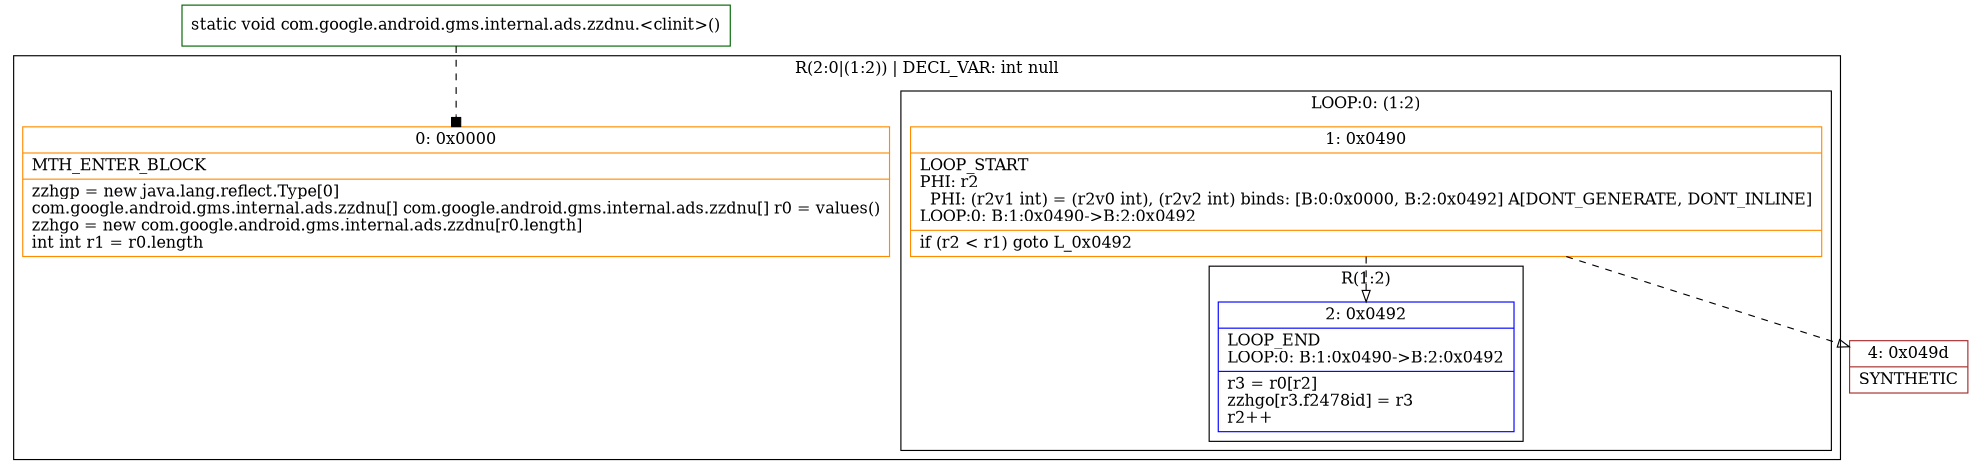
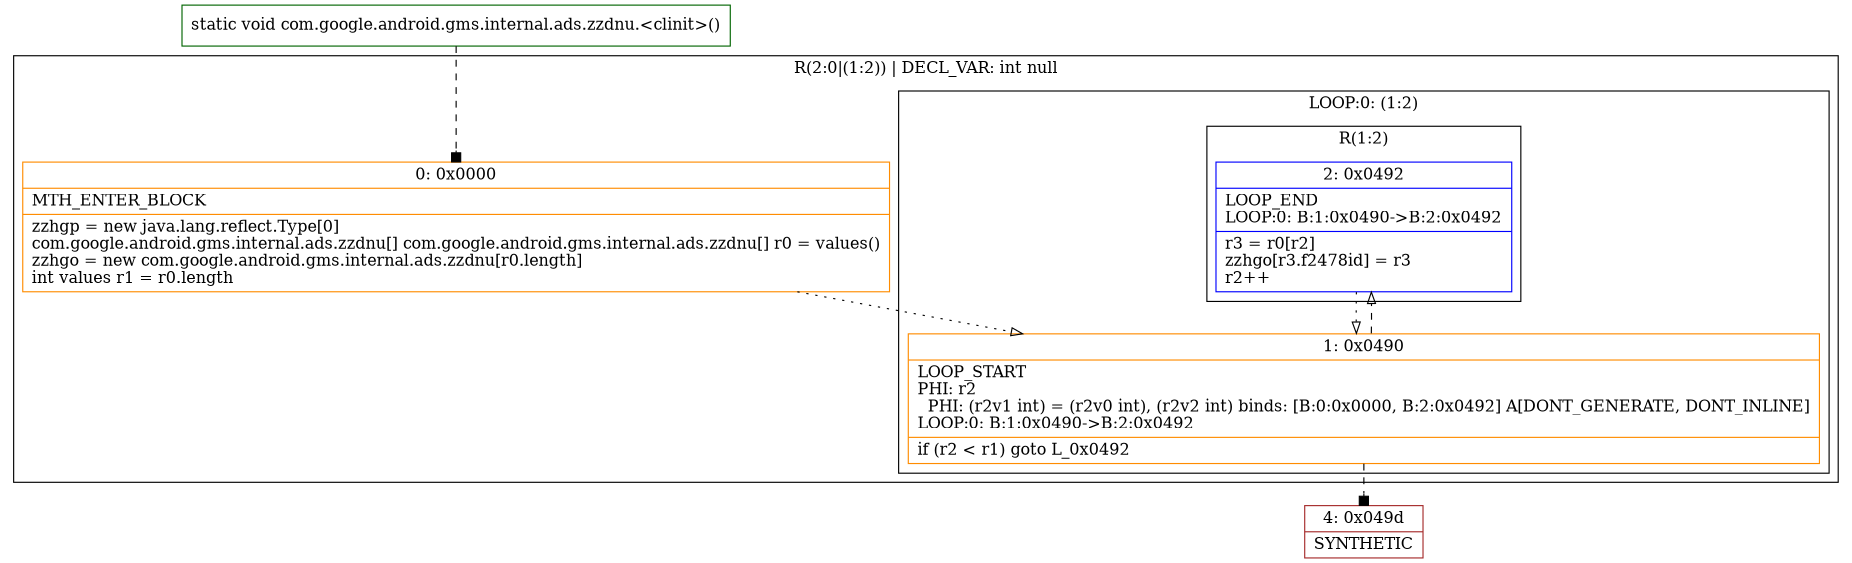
node "0: 0x0000": text "int int r1 = r0.length" -> "int values r1 = r0.length"
edge "1: 0x0490" -> "4: 0x049d": arrowhead onormal -> box
edge "2: 0x0492" -> "1: 0x0490": added
edge "0: 0x0000" -> "1: 0x0490": added
